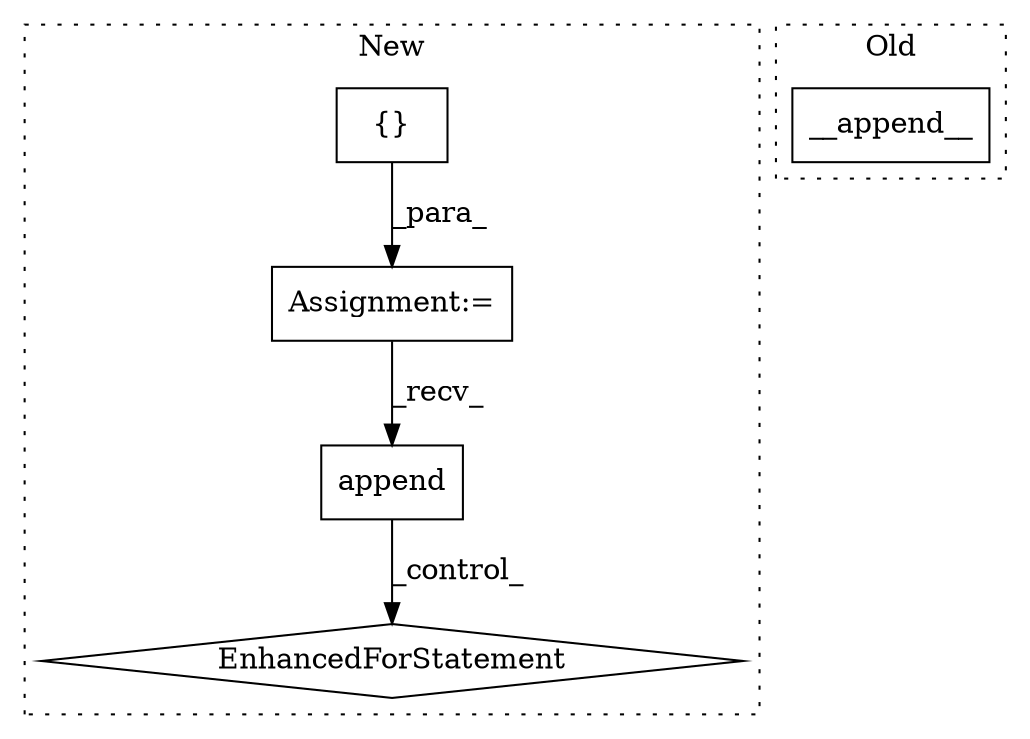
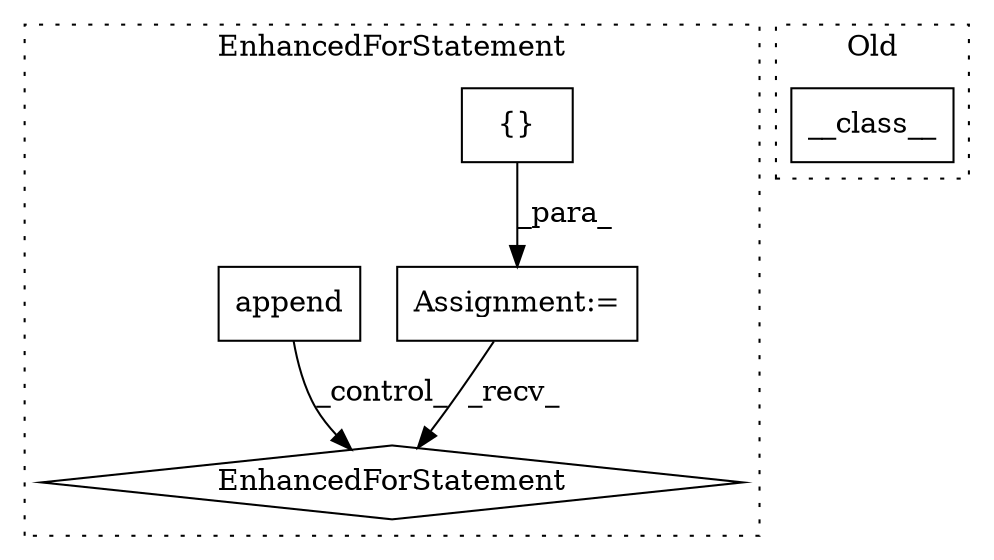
cluster "New": label "New" -> "EnhancedForStatement"
node "__append__": label "__append__" -> "__class__"
edge "Assignment:=" -> "append": now "Assignment:=" -> "EnhancedForStatement"
